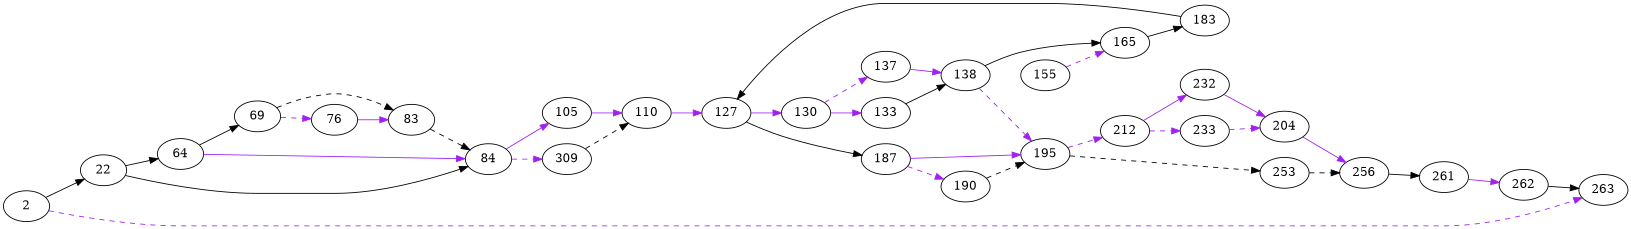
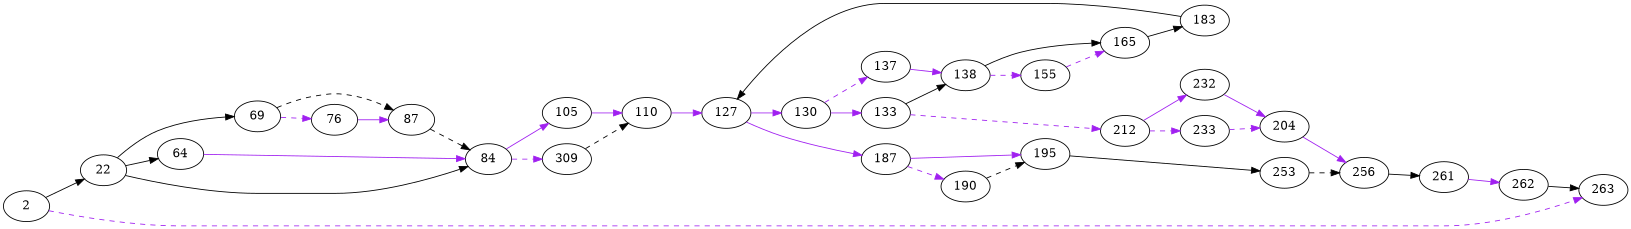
edge "138" -> "195": now "138" -> "155"
node "83": label "83" -> "87"
edge "64" -> "69": now "22" -> "69"
edge "127" -> "187": color black -> purple
edge "195" -> "212": now "133" -> "212"
edge "195" -> "253": style dashed -> solid
